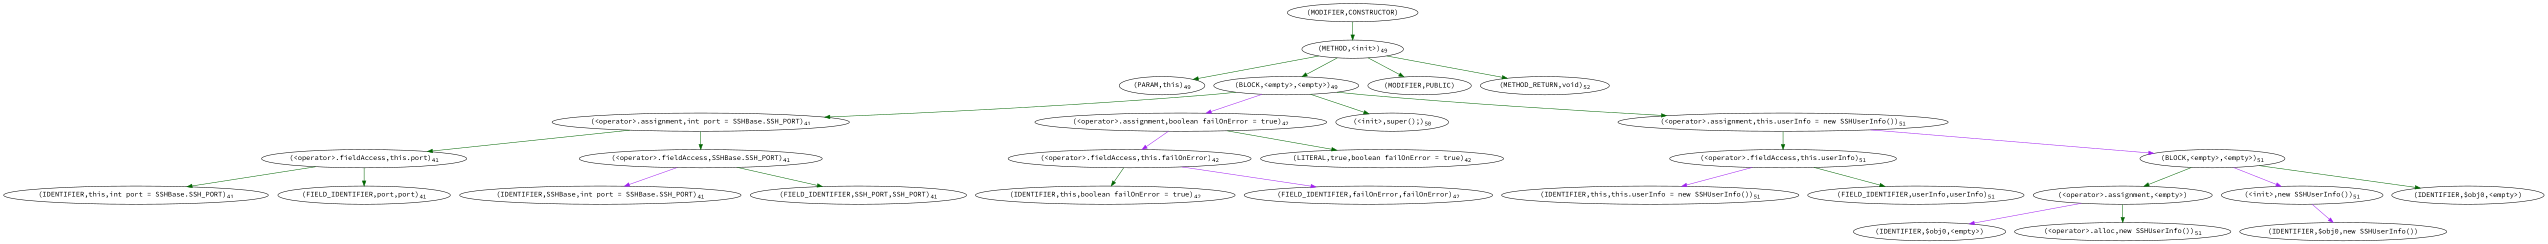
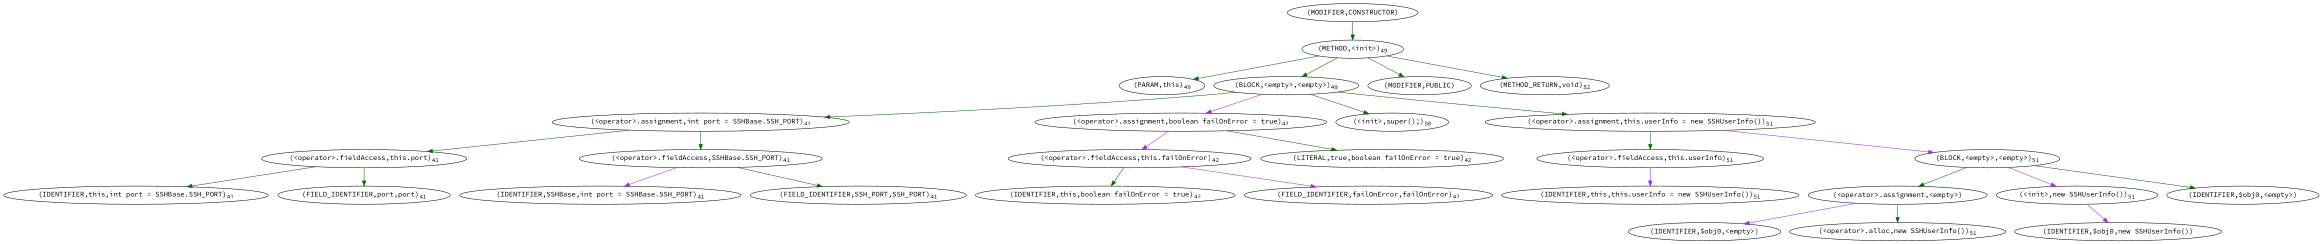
node "(FIELD_IDENTIFIER,userInfo,userInfo)": removed
